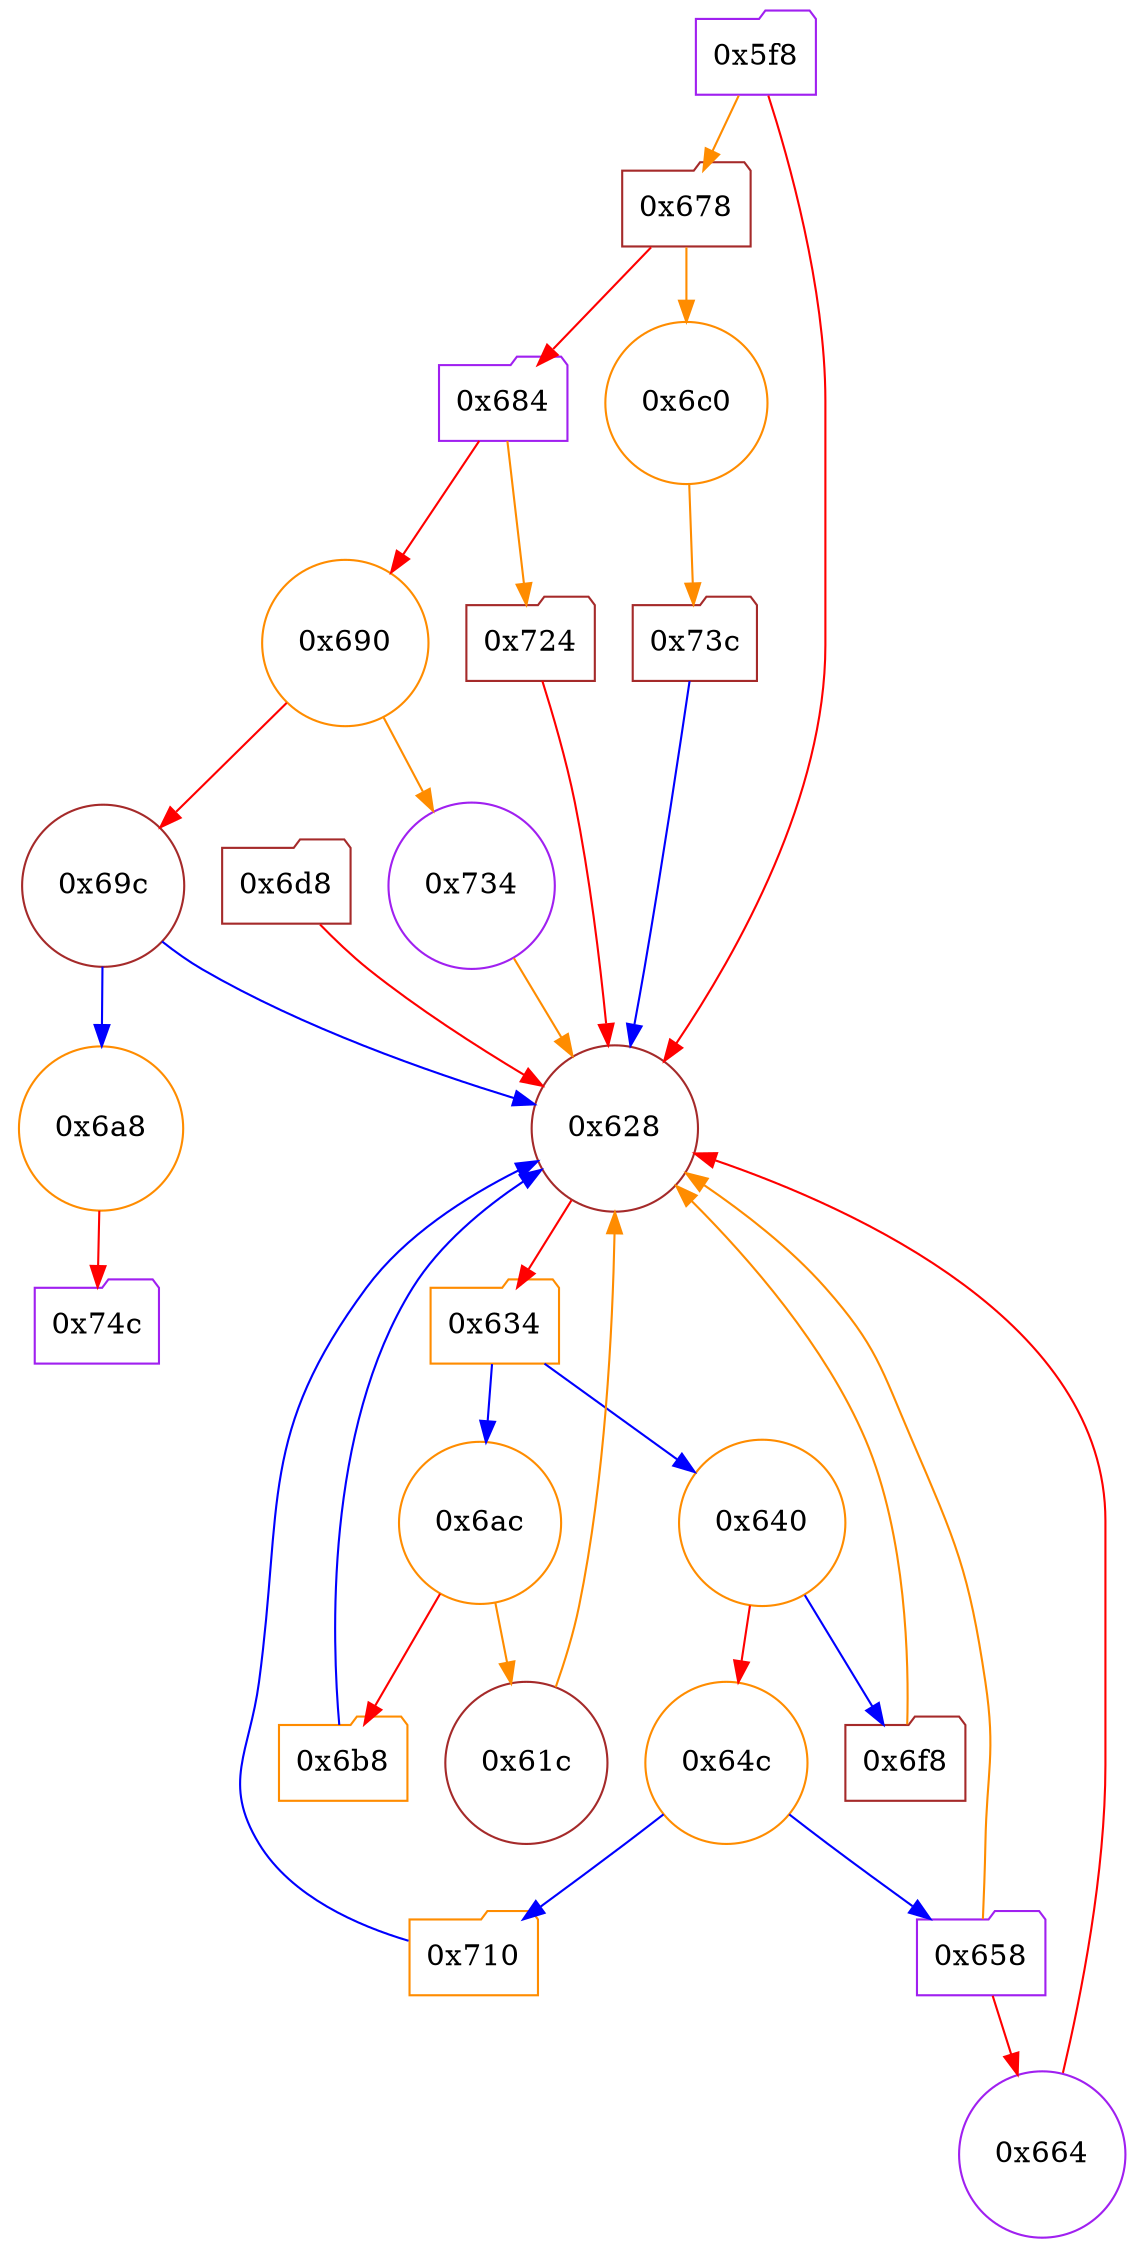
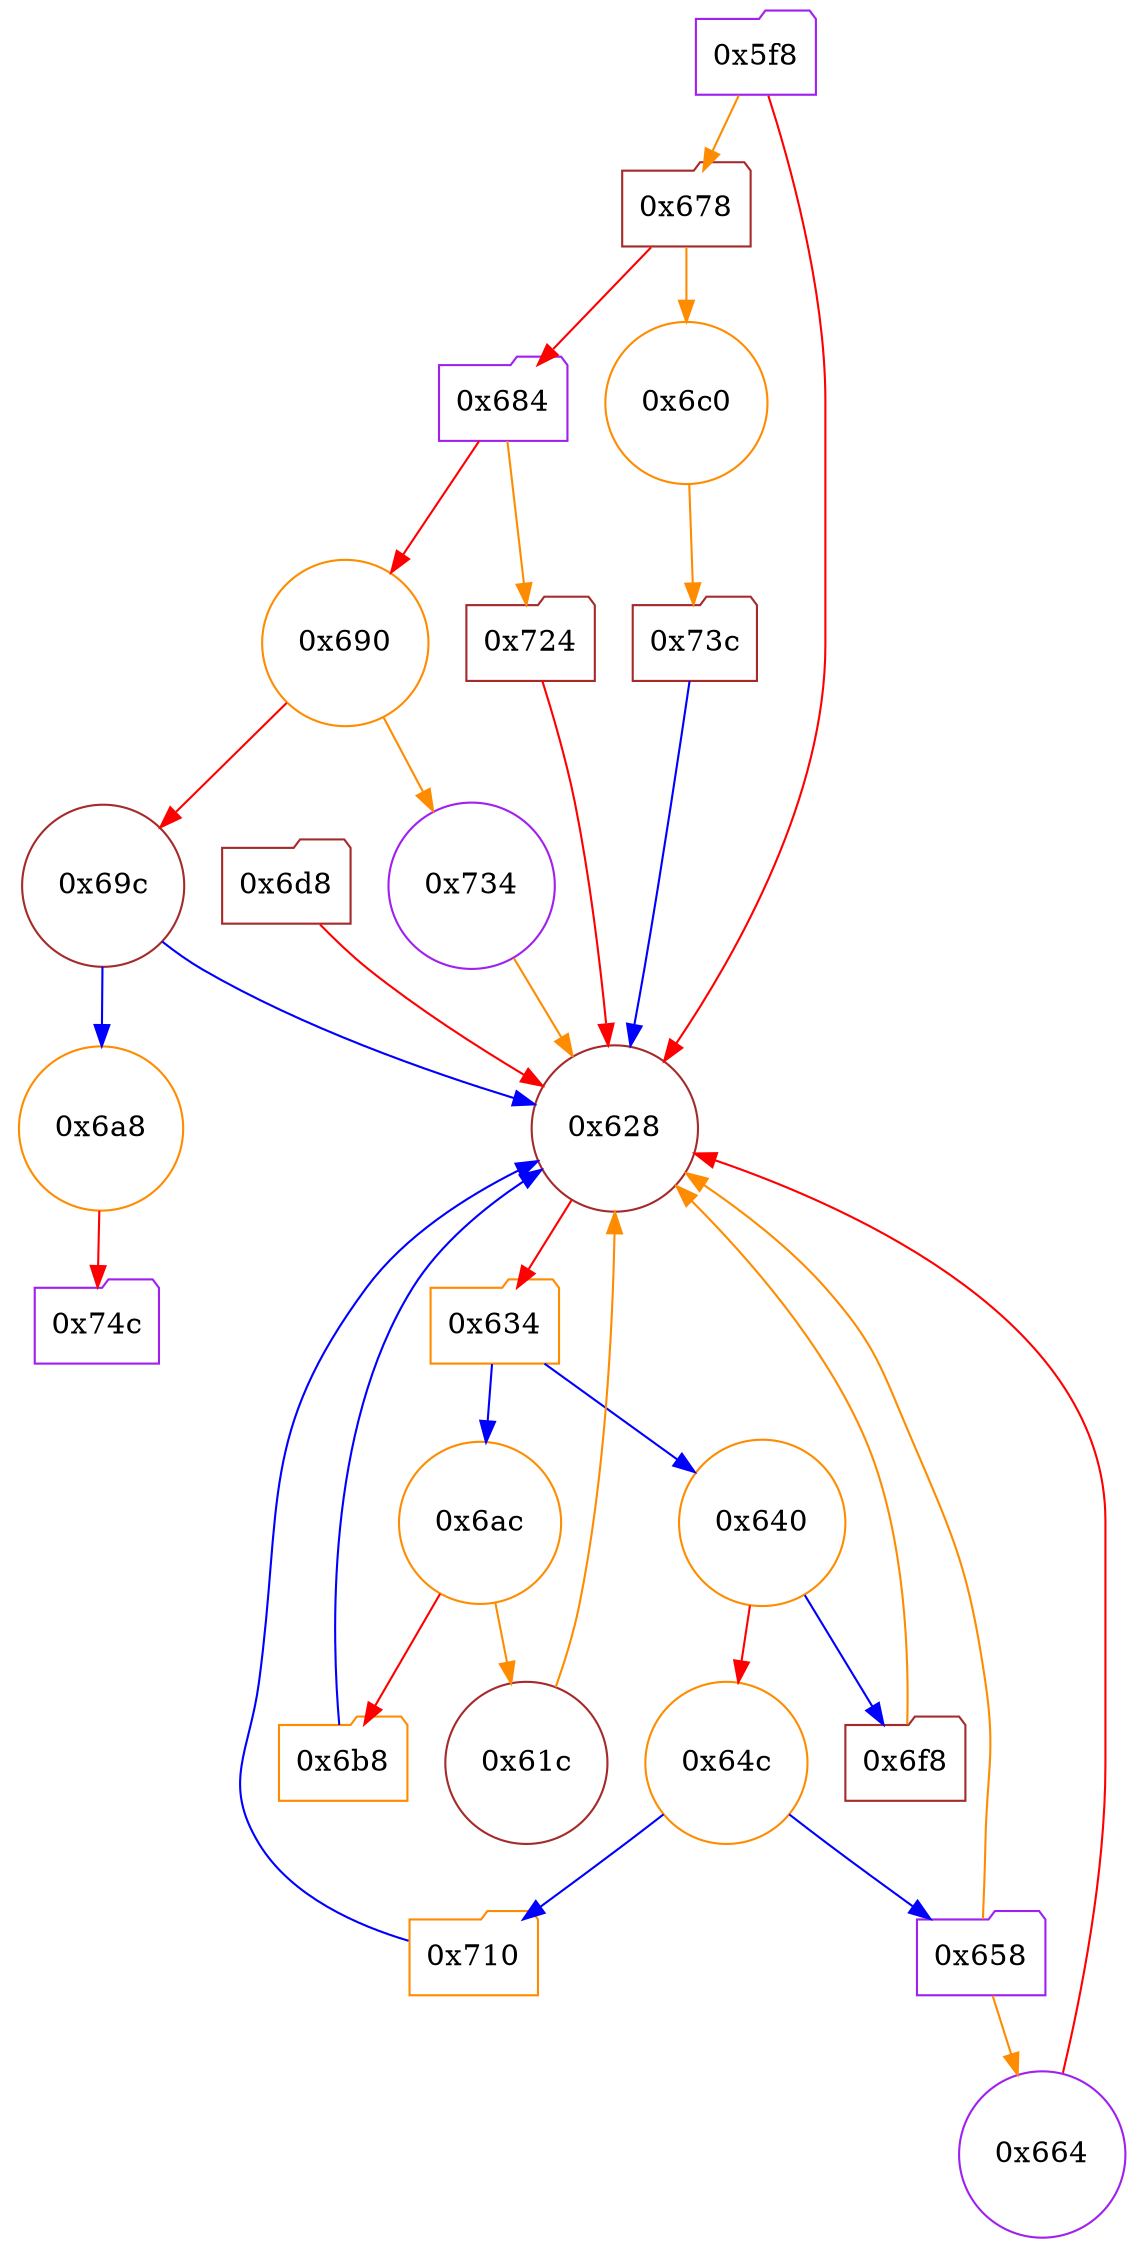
edge "0x658" -> "0x664": color red -> darkorange
